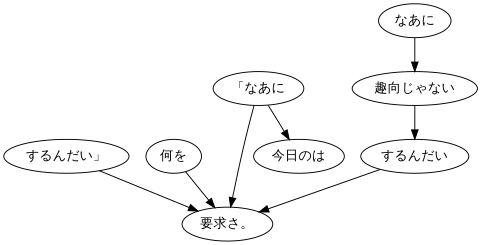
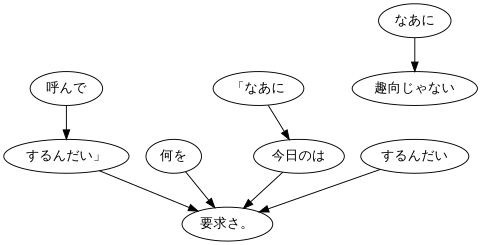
node "呼んで": added
edge "趣向じゃない" -> "するんだい": removed
edge "「なあに" -> "要求さ。": now "今日のは" -> "要求さ。"
